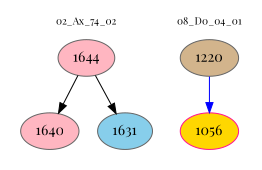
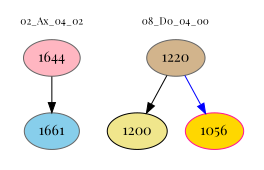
cluster "02_Ax_74_02": label "02_Ax_74_02" -> "02_Ax_04_02"
cluster "08_D0_04_01": label "08_D0_04_01" -> "08_D0_04_00"
node "1640": removed
node "1631": label "1631" -> "1661"
node "1200": added
